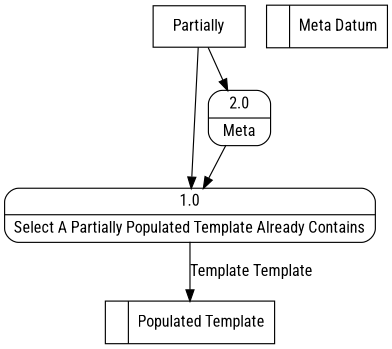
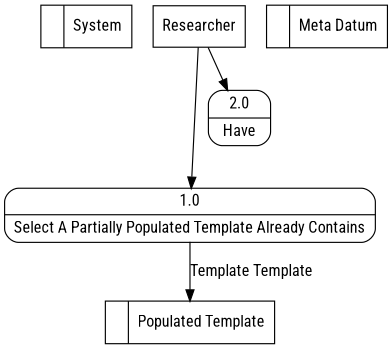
node "System": added
node "Partially": label "Partially" -> "Researcher"
node "2.0": text "Meta" -> "Have"
edge "2.0" -> "1.0": removed
